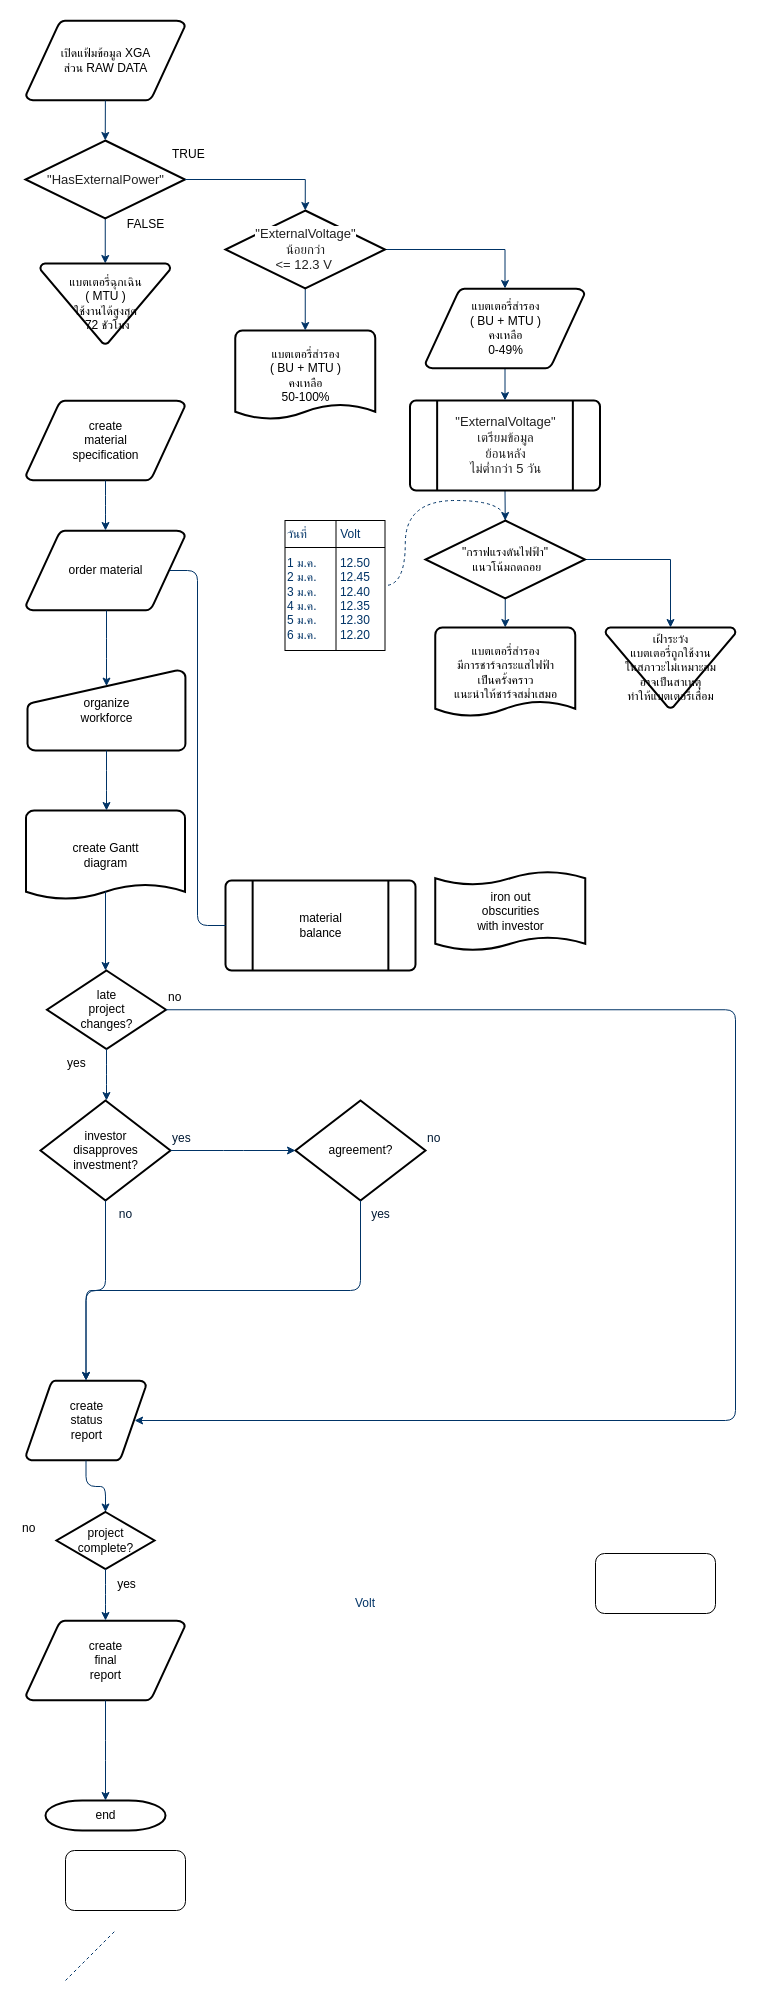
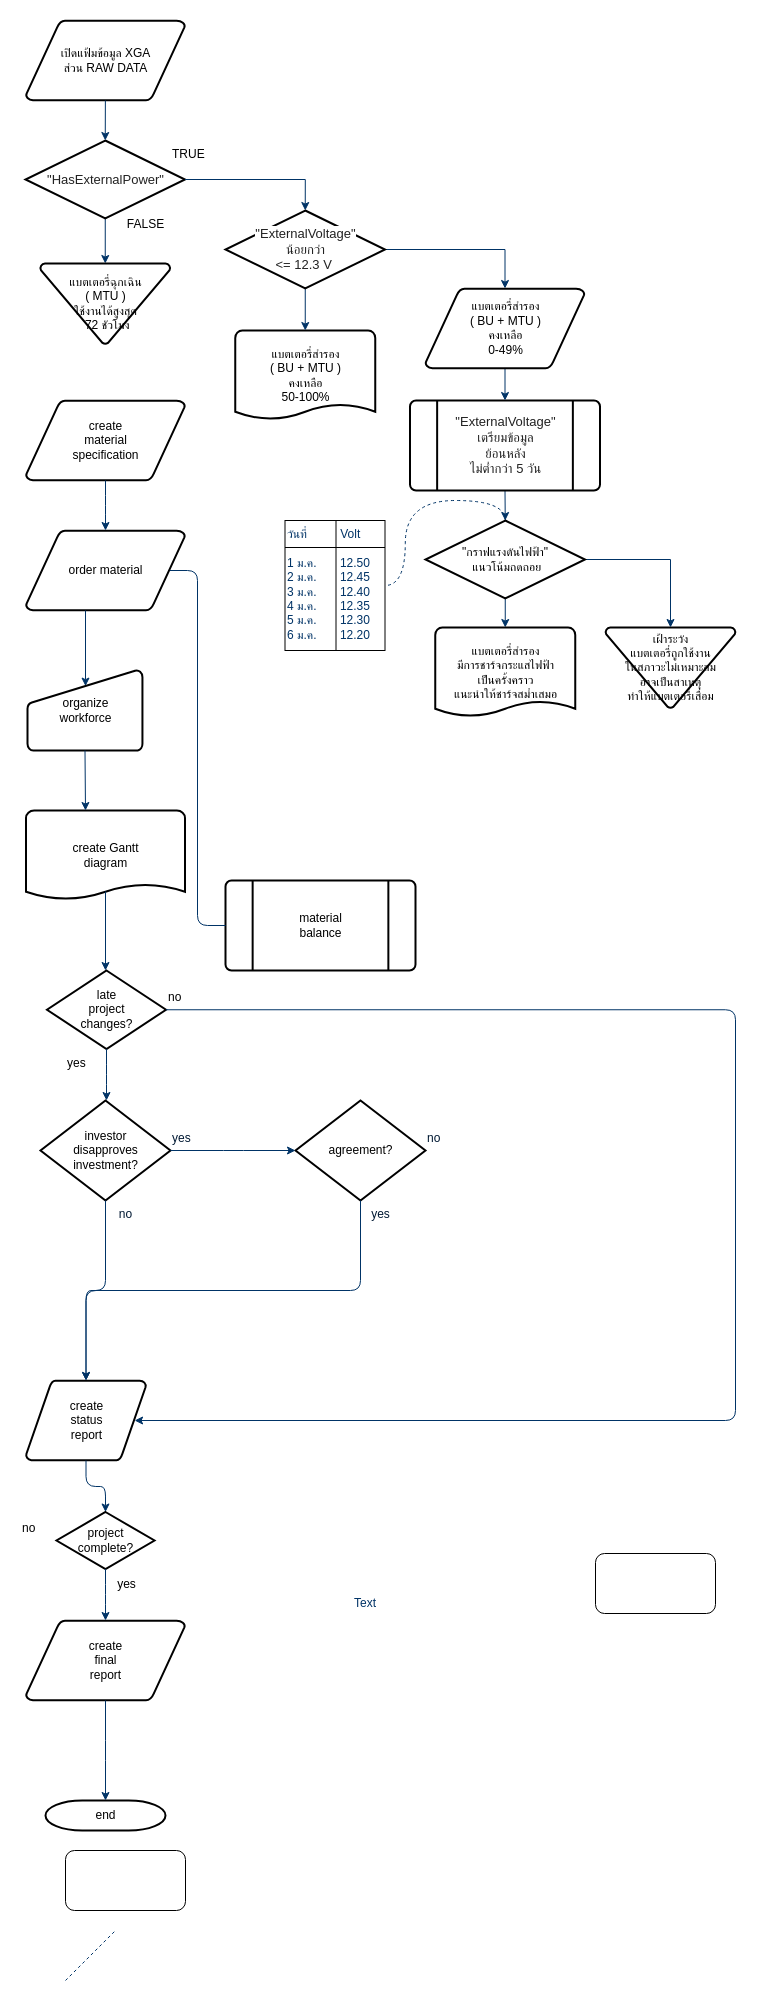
node "organize workforce": size 158x80 -> 115x80
node "iron out obscurities with investor": removed
node "Volt": label "Volt" -> "Text"
